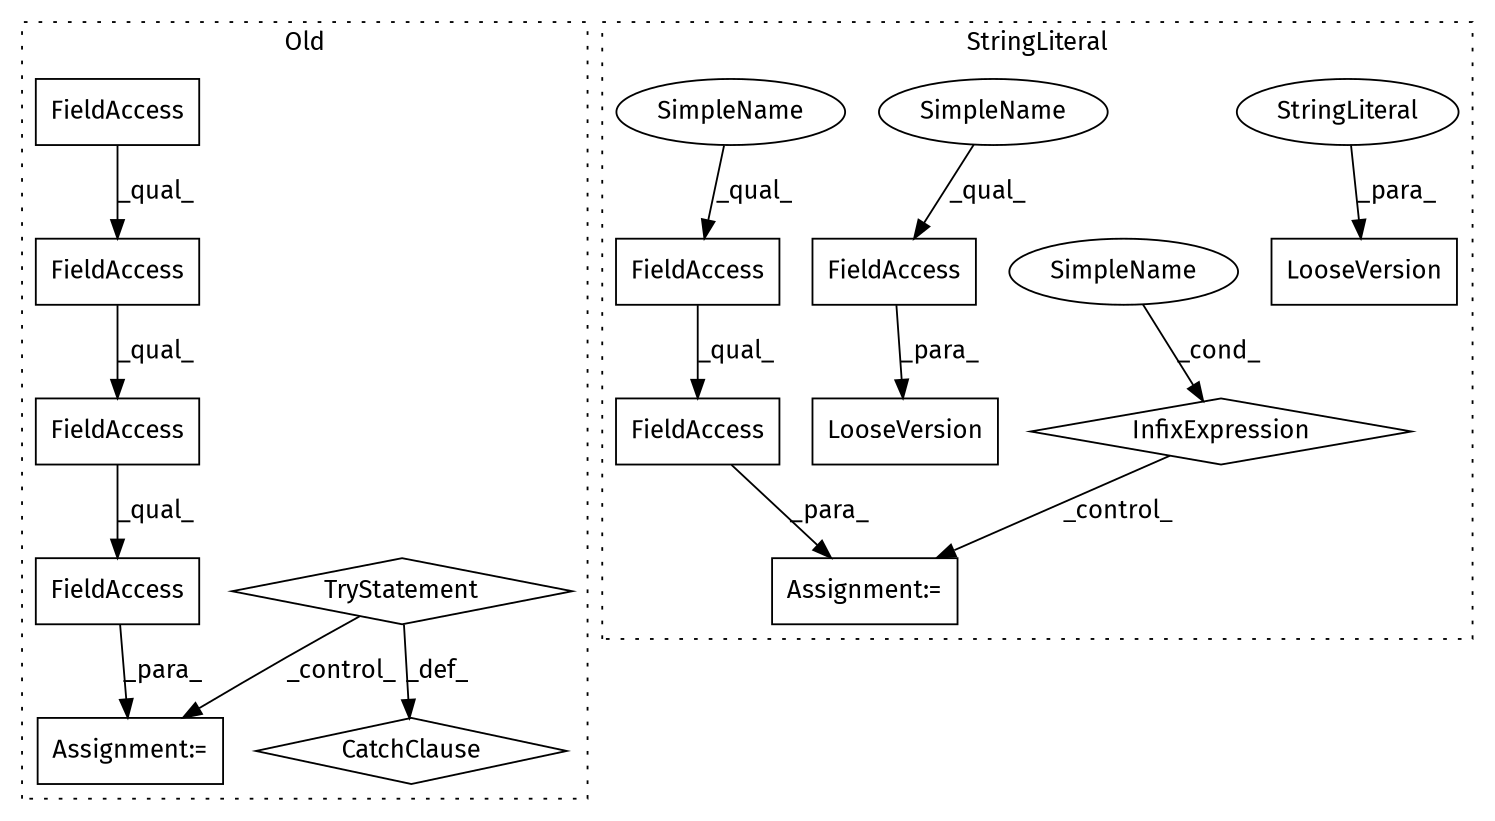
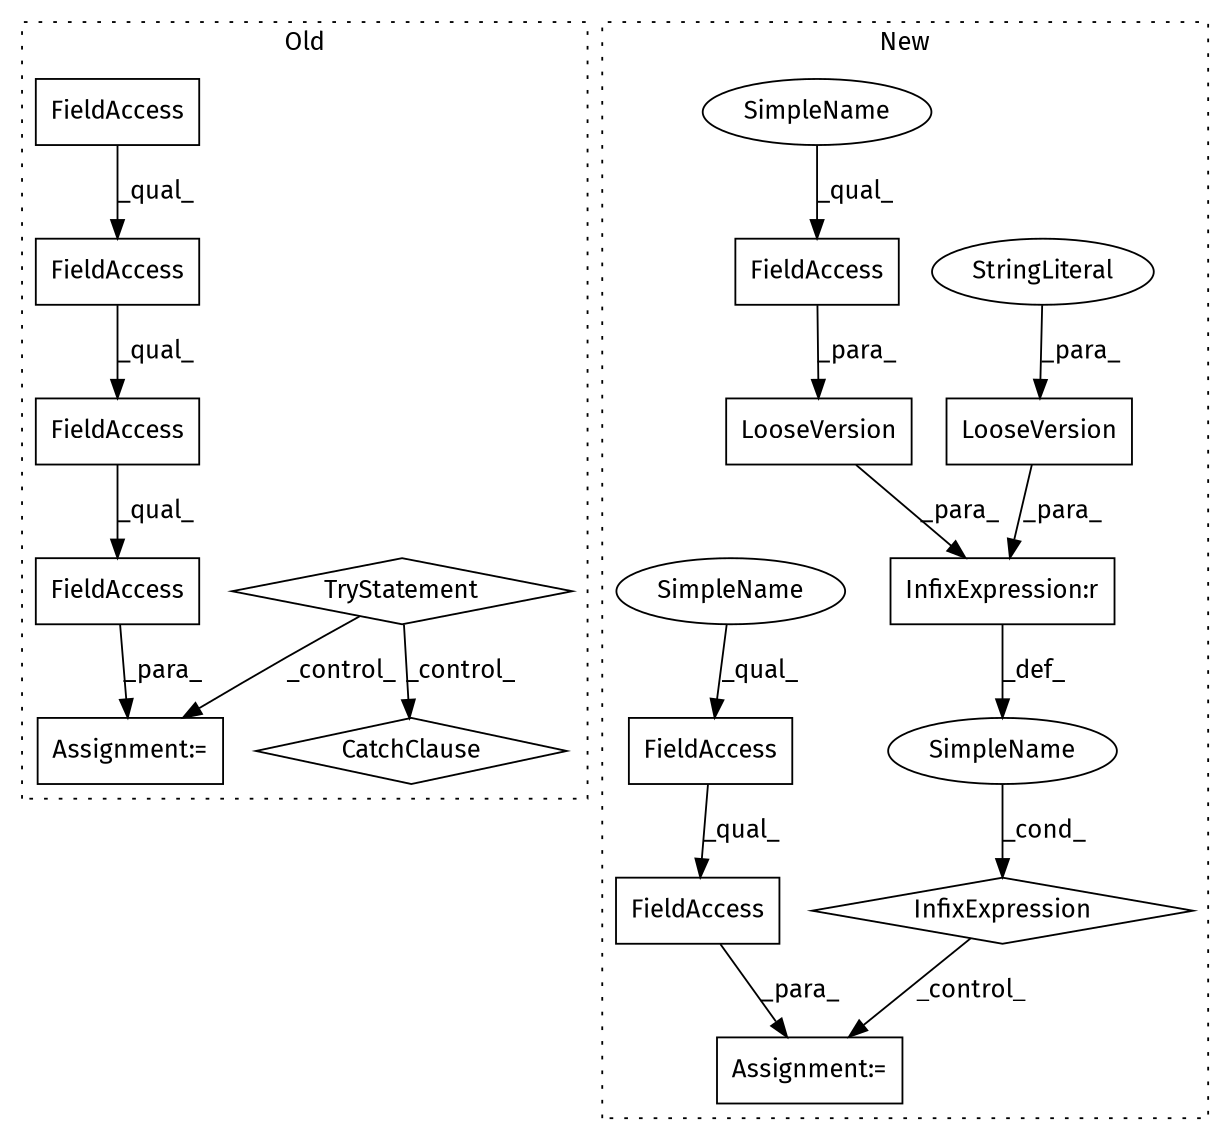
cluster "StringLiteral": label "StringLiteral" -> "New"
node "InfixExpression:r": added
edge "TryStatement" -> "CatchClause": label "_def_" -> "_control_"
